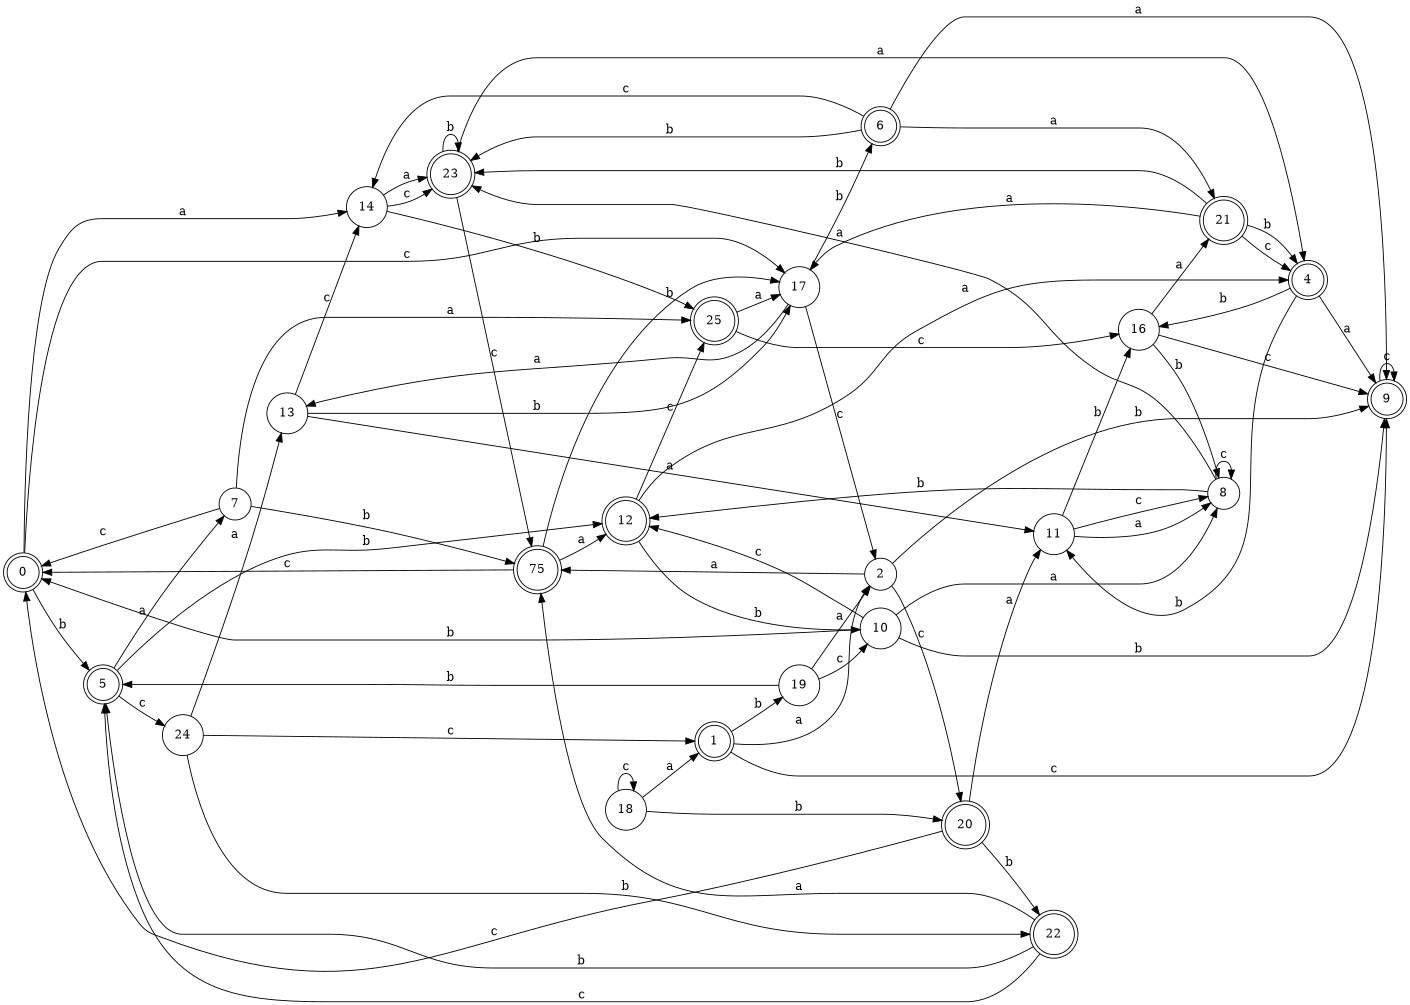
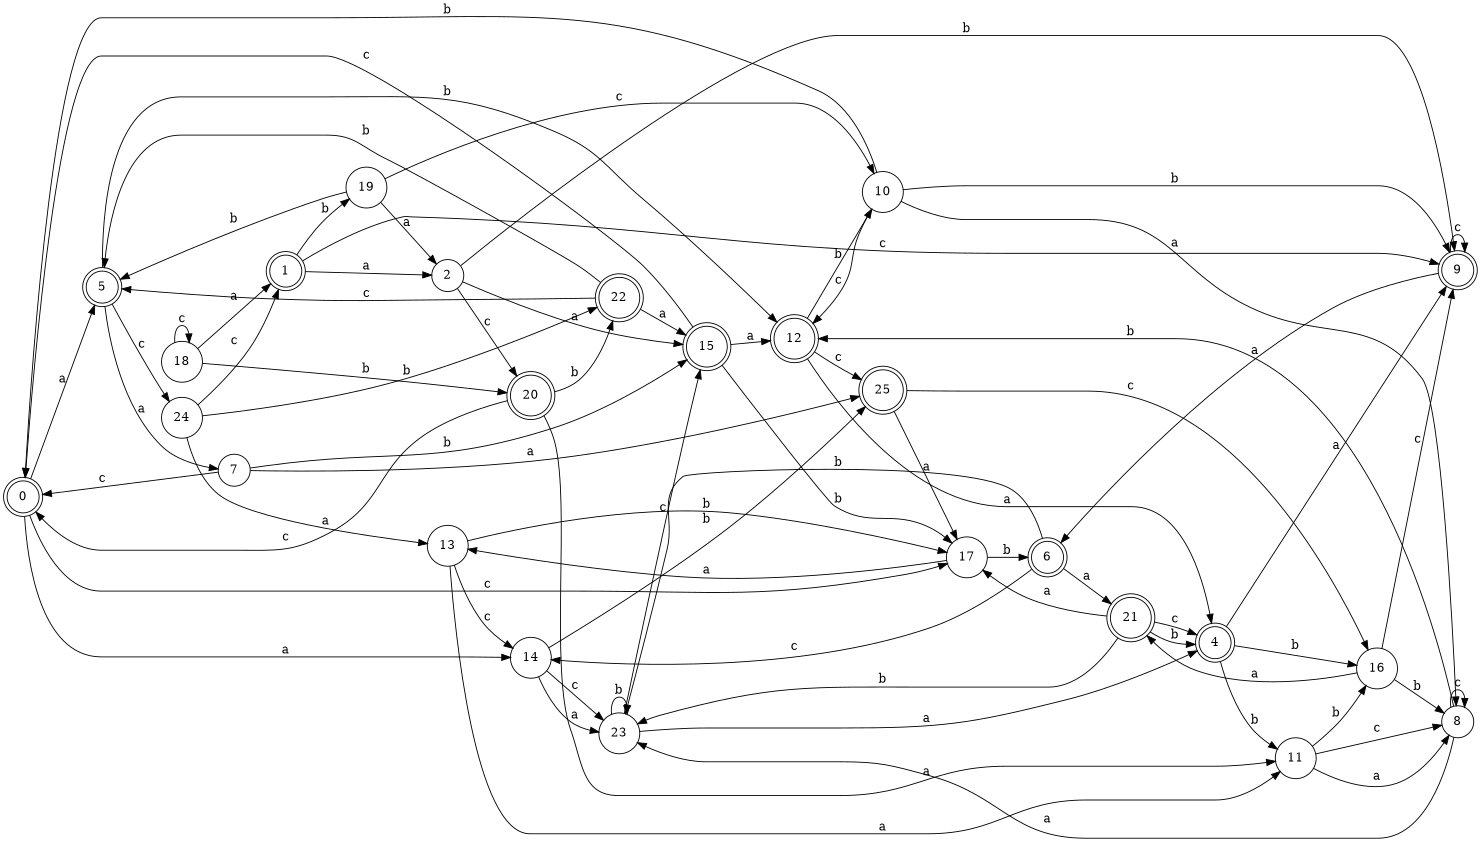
edge "6" -> "9": reversed
node "23": shape doublecircle -> circle
edge "17" -> "2": removed, label "c"
node "75": label "75" -> "15"
edge "0" -> "5": label "b" -> "a"
